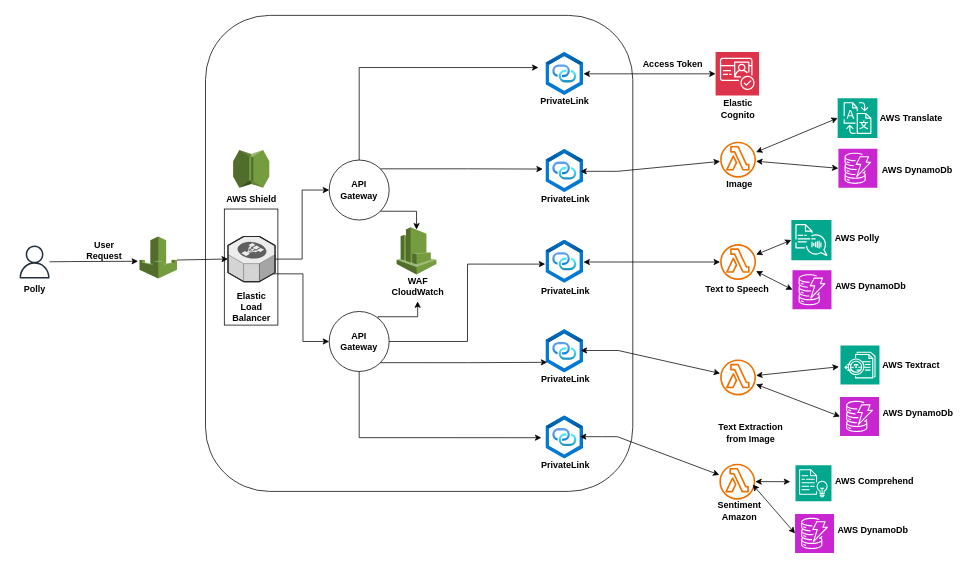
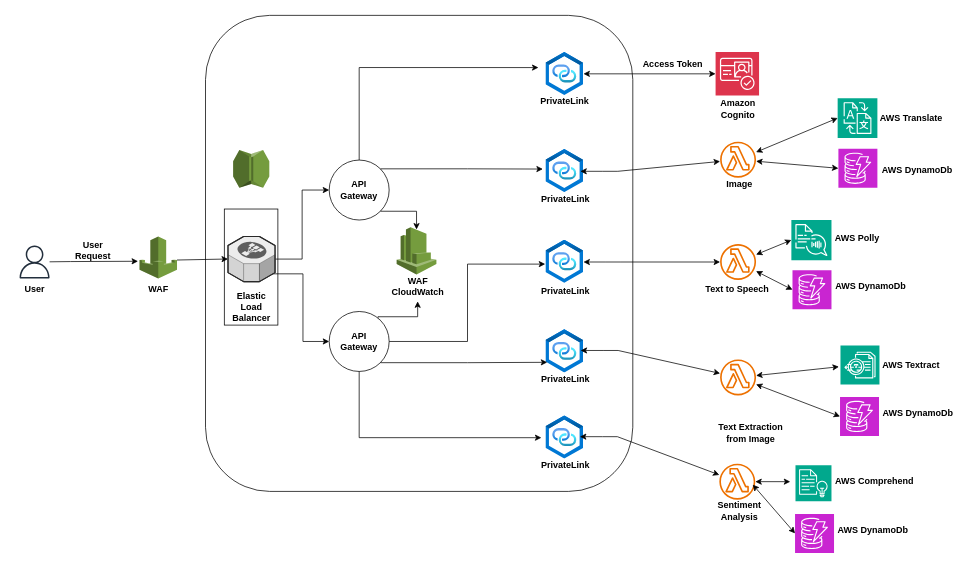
node "Elastic Cognito": label "Elastic Cognito" -> "Amazon Cognito"
node "AWS Shield": removed
node "User Request": moved (104, 251) -> (93, 251)
node "Polly": label "Polly" -> "User"
node "WAF": added
node "Sentiment Amazon": label "Sentiment Amazon" -> "Sentiment Analysis"
